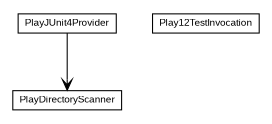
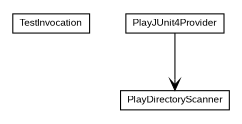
node "TestInvocation": added
node "Play12TestInvocation": removed
